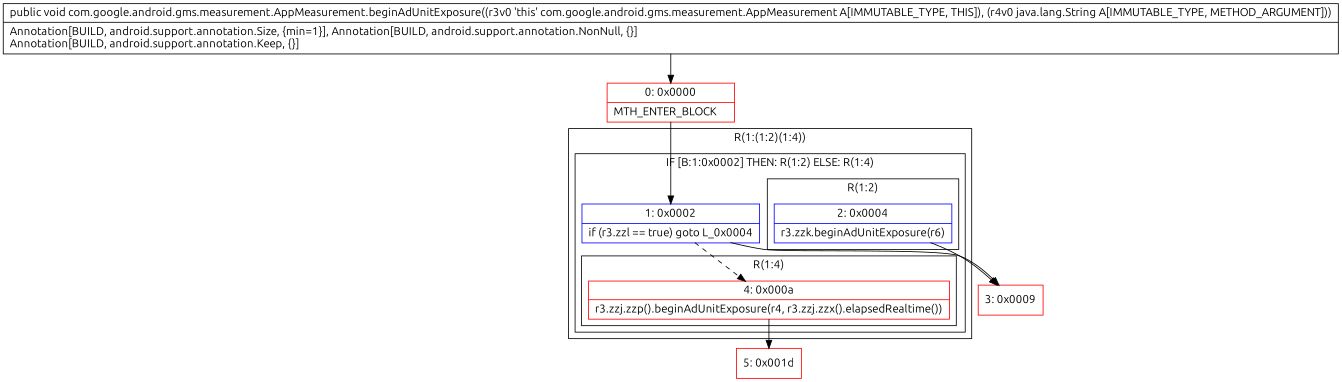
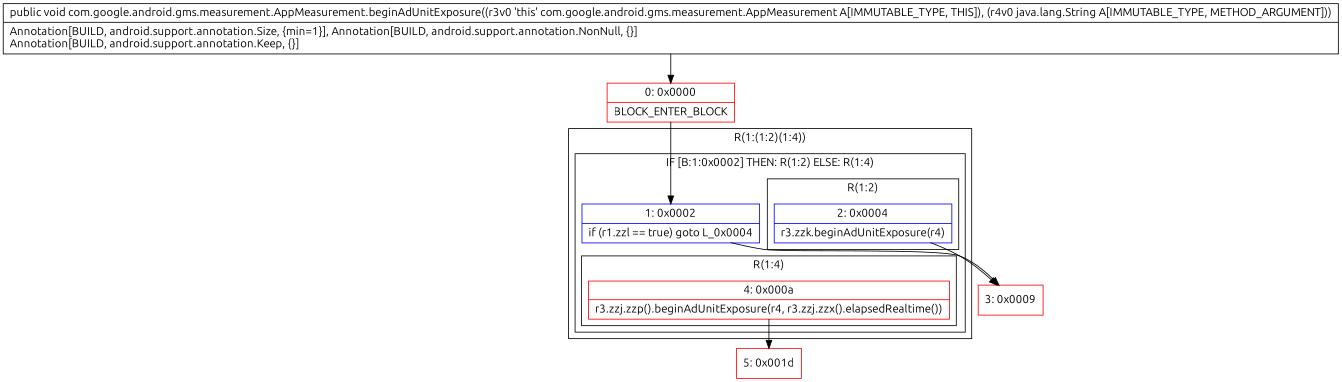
node "0: 0x0000": text "MTH_ENTER_BLOCK" -> "BLOCK_ENTER_BLOCK"
node "1: 0x0002": text "if (r3.zzl == true) goto L_0x0004" -> "if (r1.zzl == true) goto L_0x0004"
node "2: 0x0004": text "r3.zzk.beginAdUnitExposure(r6)" -> "r3.zzk.beginAdUnitExposure(r4)"
edge "1: 0x0002" -> "4: 0x000a": removed
